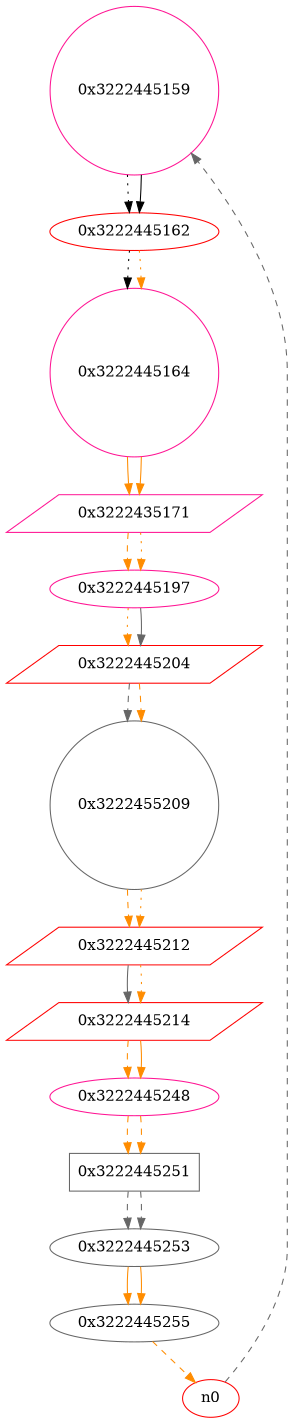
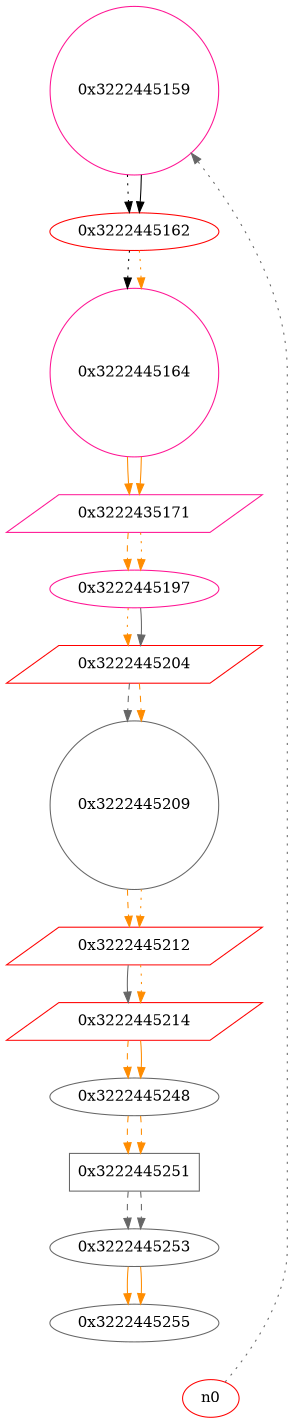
edge "n0" -> "0x3222445159": style dashed -> dotted
node "0x3222455209": label "0x3222455209" -> "0x3222445209"
node "0x3222445248": color deeppink -> gray40
edge "0x3222445255" -> "n0": removed
